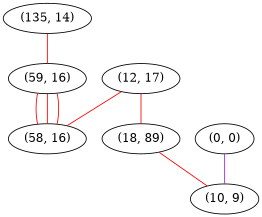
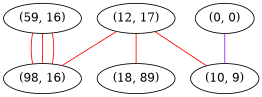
node "(135, 14)": removed
node "(58, 16)": label "(58, 16)" -> "(98, 16)"
edge "(18, 89)" -- "(10, 9)": now "(12, 17)" -- "(10, 9)"
